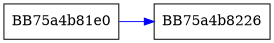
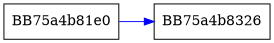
node "BB75a4b8226": label "BB75a4b8226" -> "BB75a4b8326"
